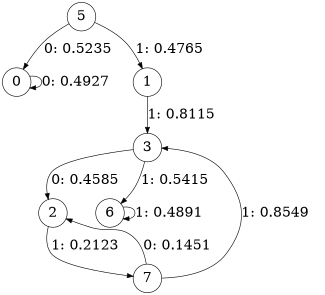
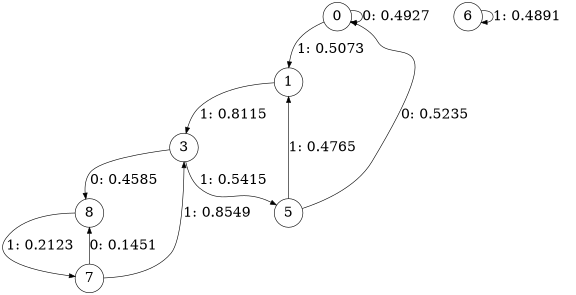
edge "0" -> "1": added, label "1: 0.5073"
edge "3" -> "6": now "3" -> "5"
node "2": label "2" -> "8"
